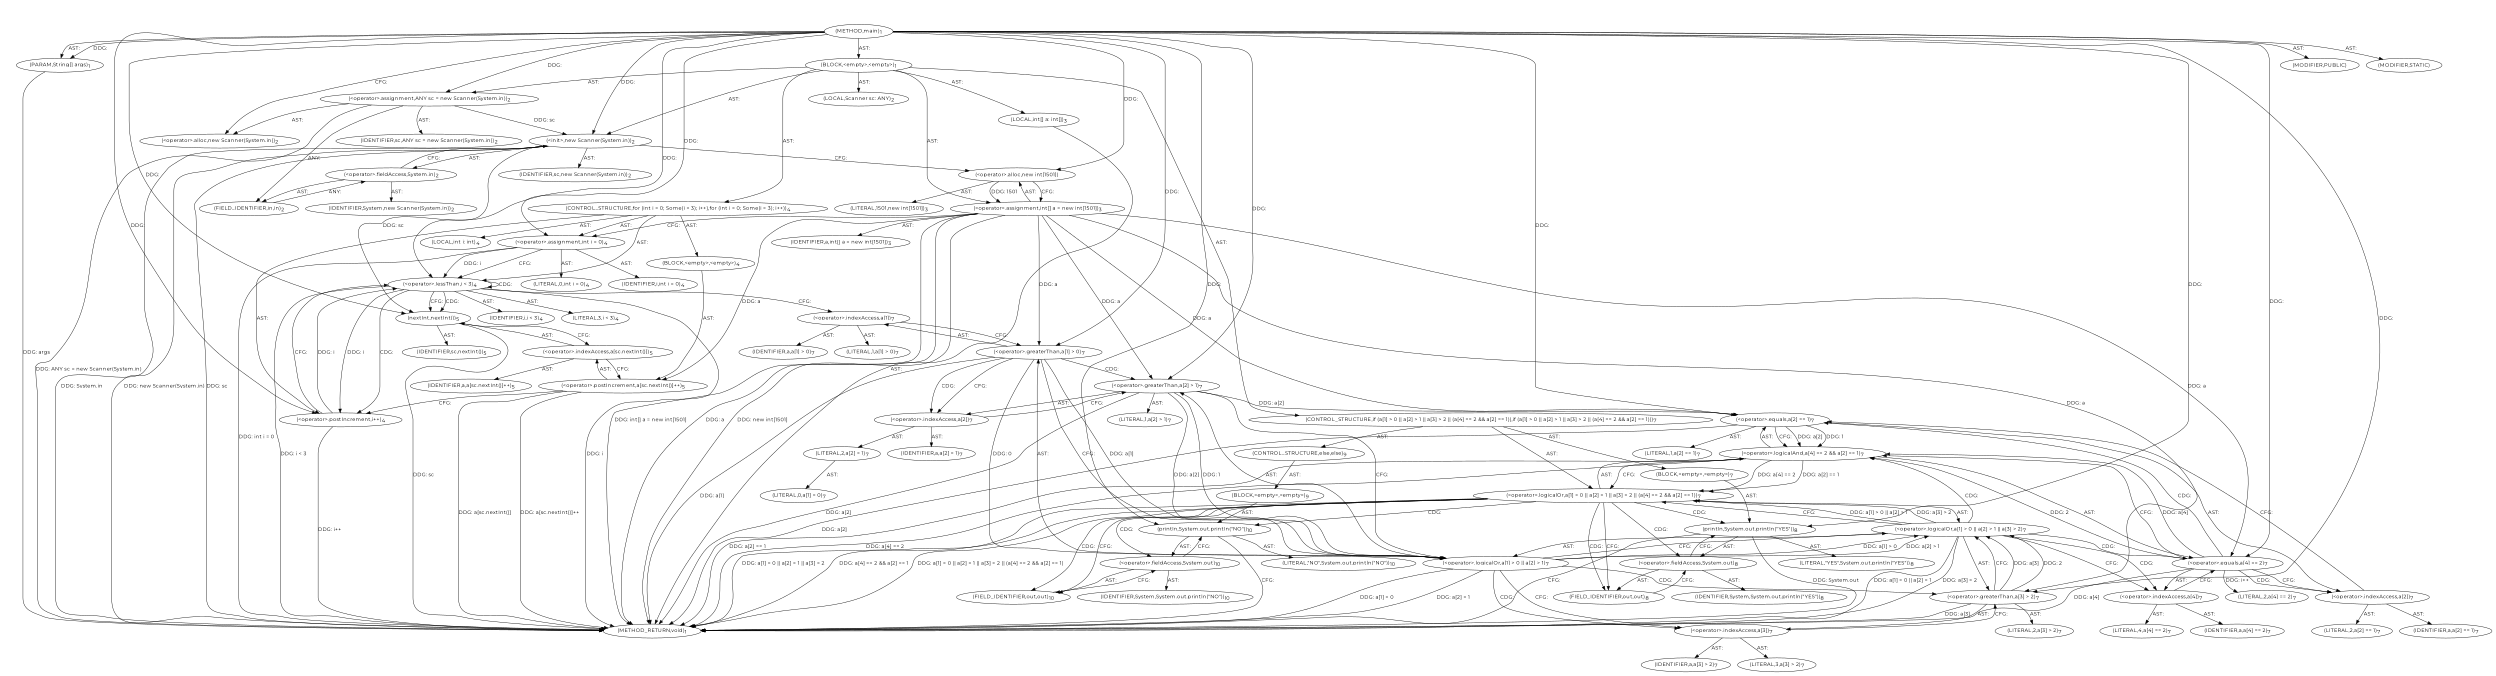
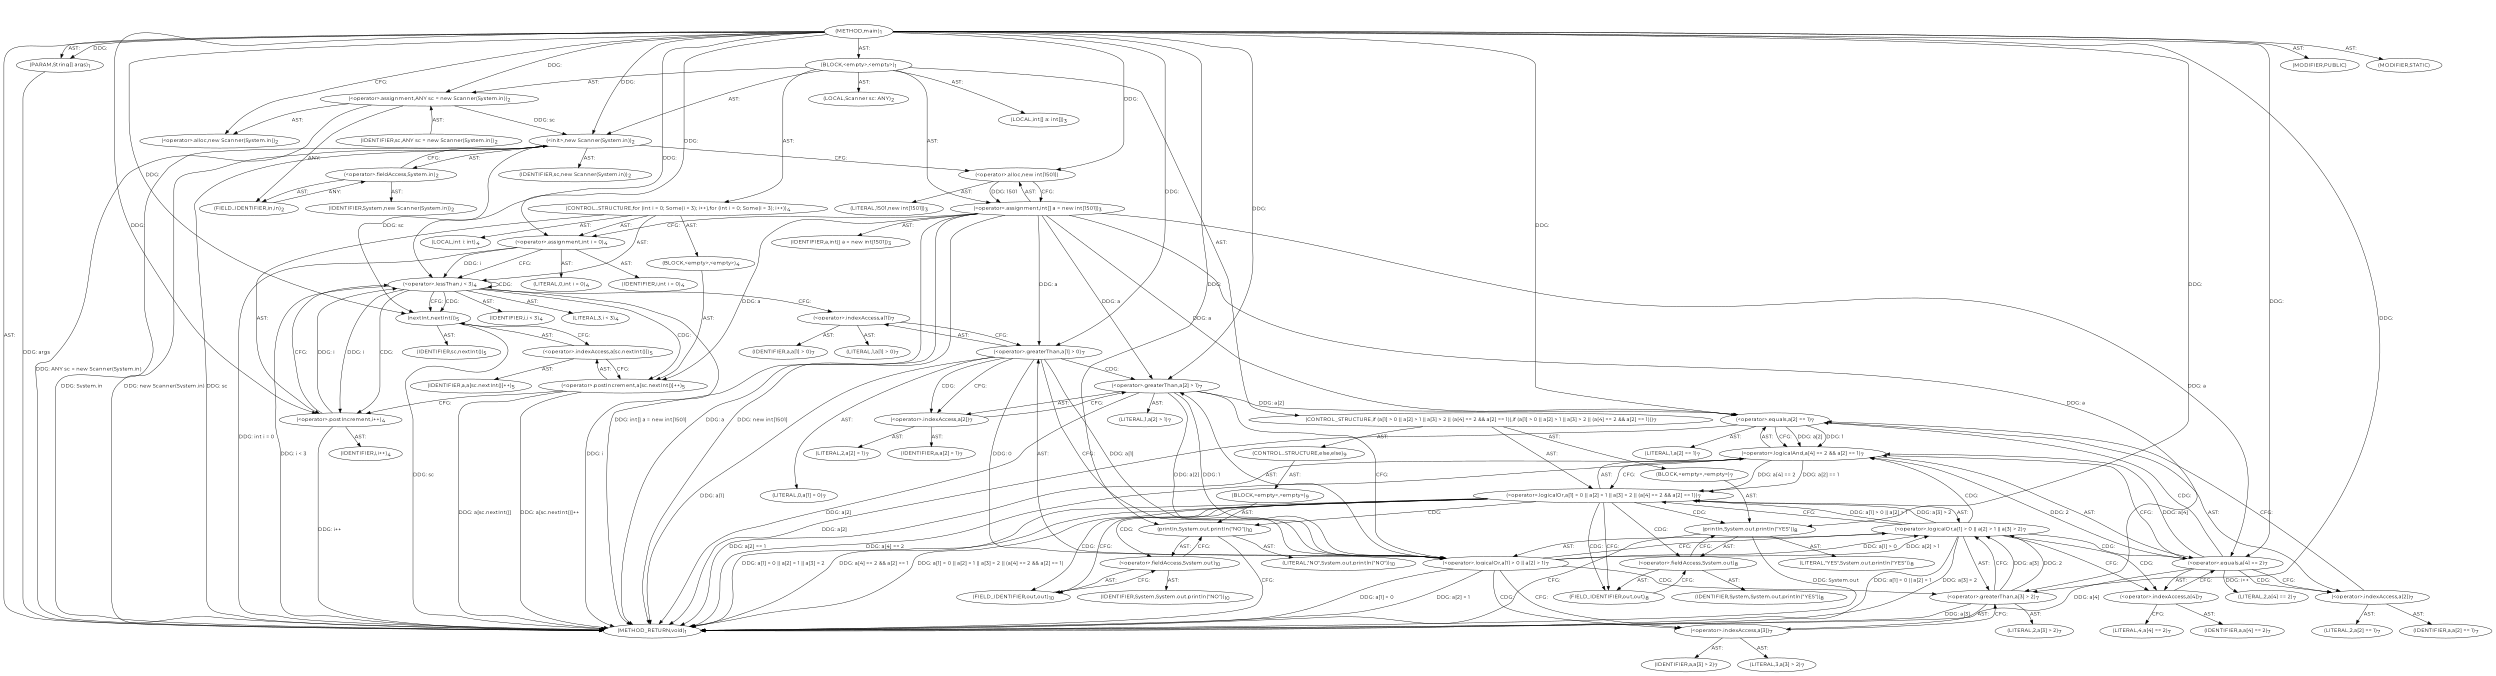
edge "(<operator>.assignment,ANY sc = new Scanner(System.in))" -> "(IDENTIFIER,sc,ANY sc = new Scanner(System.in))": reversed
edge "(<operator>.lessThan,i < 3)" -> "(<operator>.postIncrement,a[sc.nextInt()]++)": added, label "CDG:"
edge "(LOCAL,int[] a: int[])" -> "(METHOD_RETURN,void)": now "(METHOD,main)" -> "(METHOD_RETURN,void)"
node "(IDENTIFIER,i,i++)": added
edge "(LITERAL,2,a[2] > 1)" -> "(LITERAL,0,a[1] > 0)": now "(<operator>.greaterThan,a[1] > 0)" -> "(LITERAL,0,a[1] > 0)"
edge "(<operator>.indexAccess,a[4])" -> "(LITERAL,4,a[4] == 2)": label "AST: " -> "CFG: "
